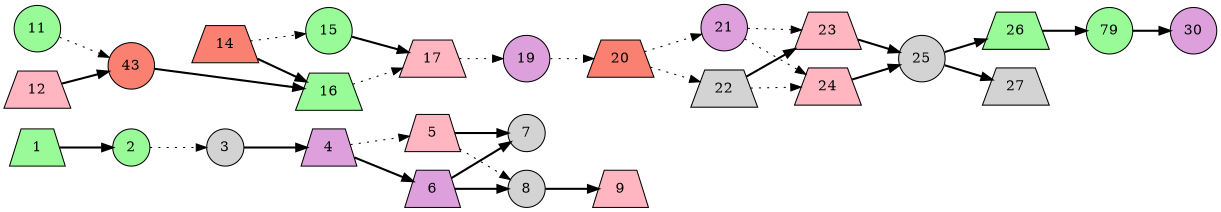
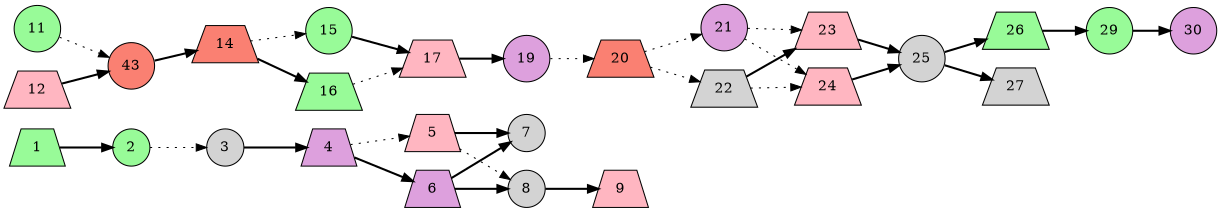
node "79": label "79" -> "29"
edge "17" -> "19": style dotted -> bold
edge "43" -> "16": now "43" -> "14"
